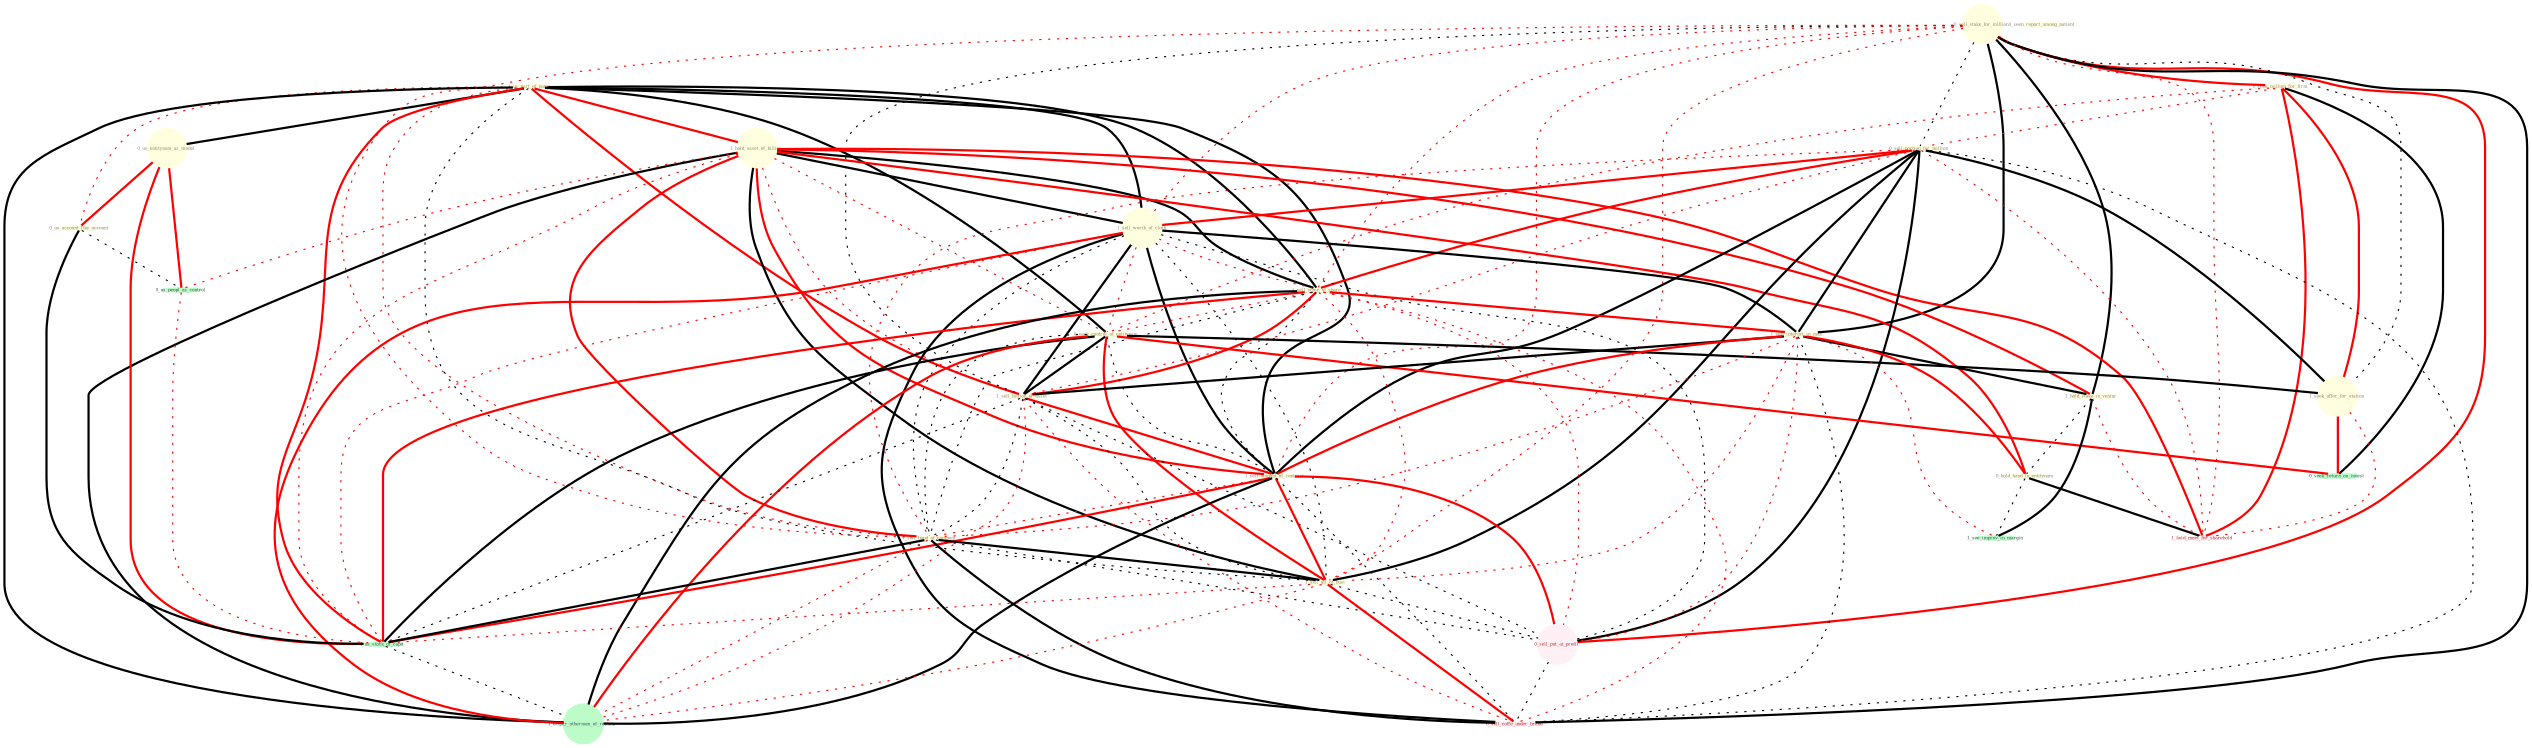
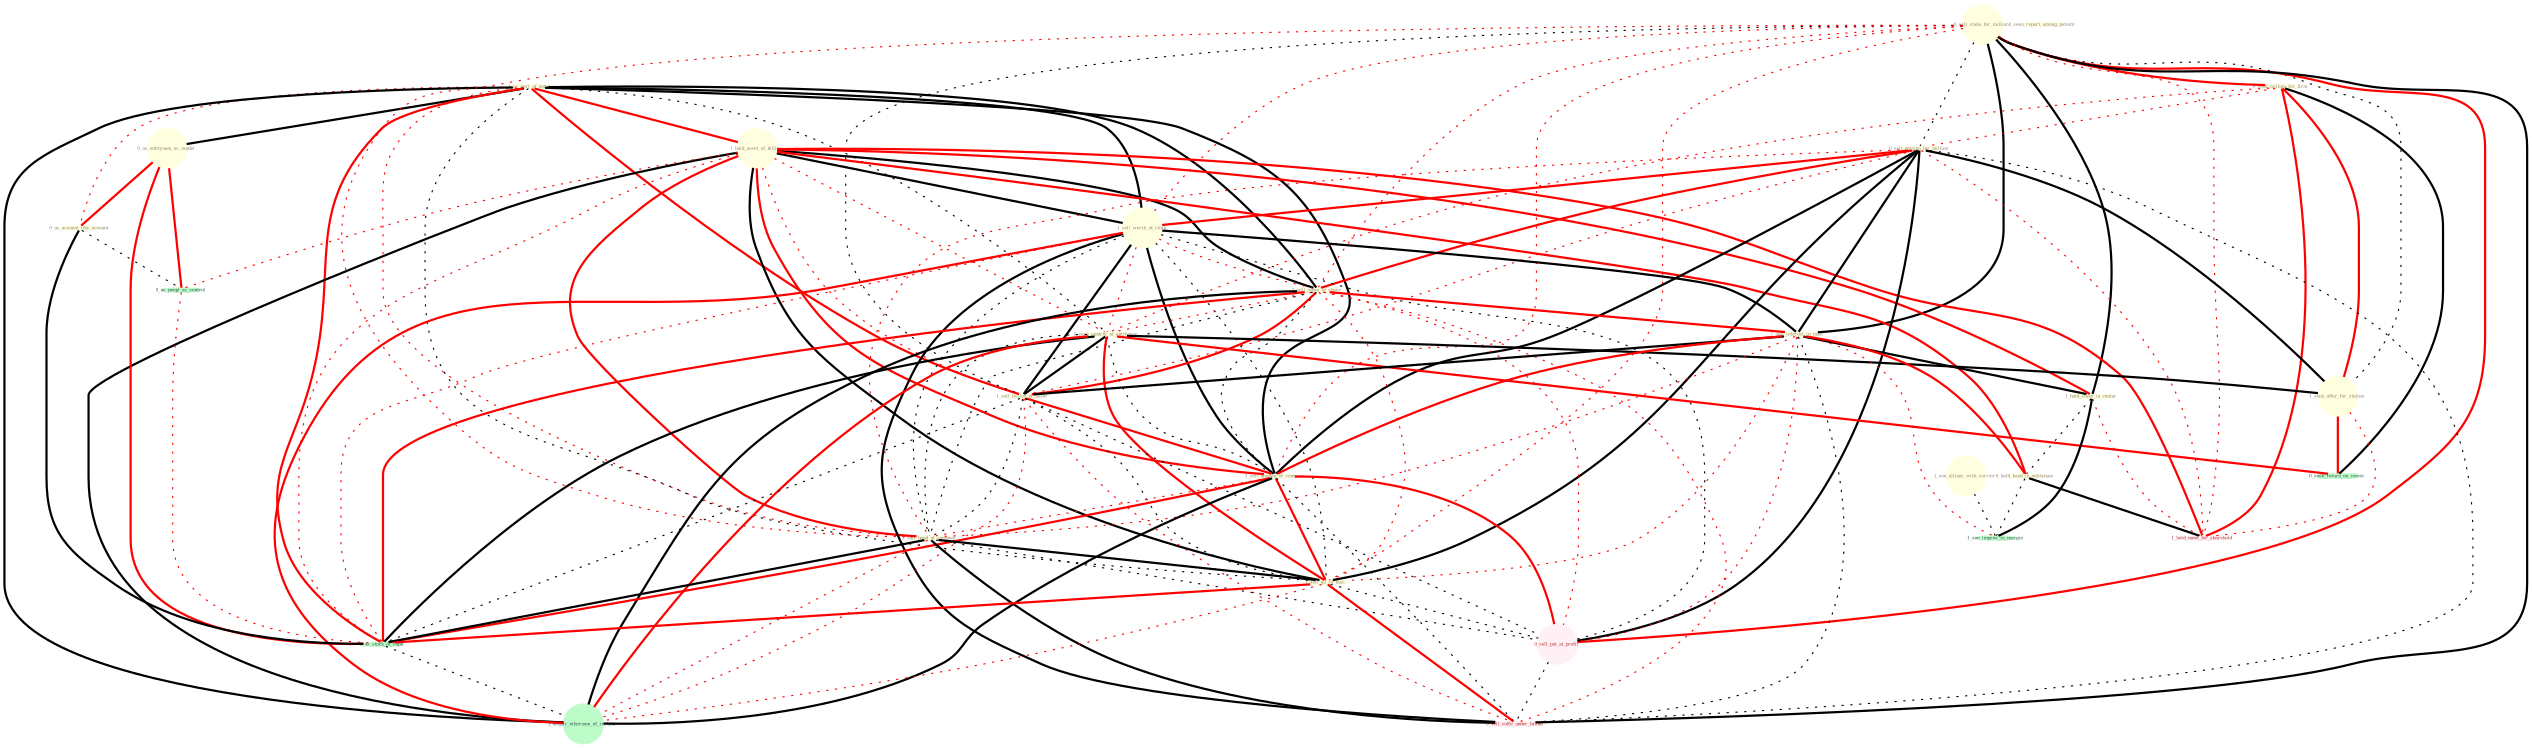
edge "1_us_part_of_name" -- "0_seek_control_of_entitynam": style bold -> dotted
node "1_see_allianc_with_carrier": added
edge "1_sell_all_of_busi" -- "1_us_stock_of_capit": style dotted -> bold
